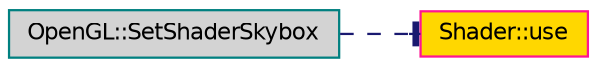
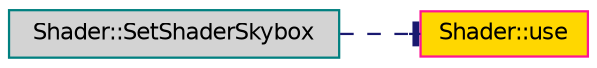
node "OpenGL::SetShaderSkybox": label "OpenGL::SetShaderSkybox" -> "Shader::SetShaderSkybox"
